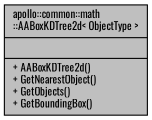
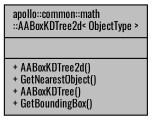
node "apollo::common::math": text "+ GetObjects()" -> "+ AABoxKDTree()"
